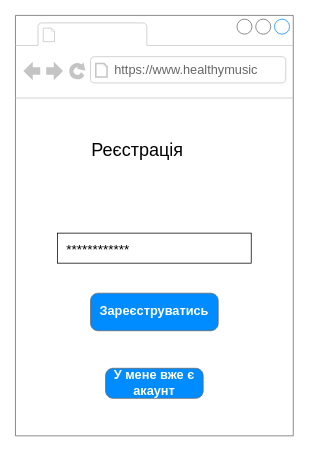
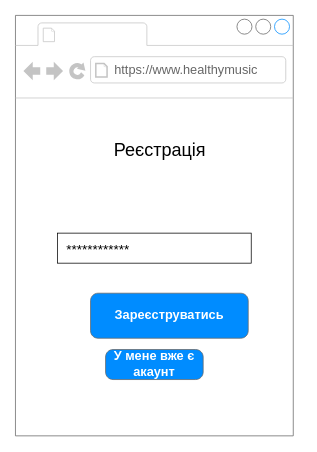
node "Реєстрація": moved (137, 150) -> (160, 150)
node "Зареєструватись": size 128x38 -> 158x45
node "У мене вже є акаунт": moved (154, 383) -> (154, 364)
